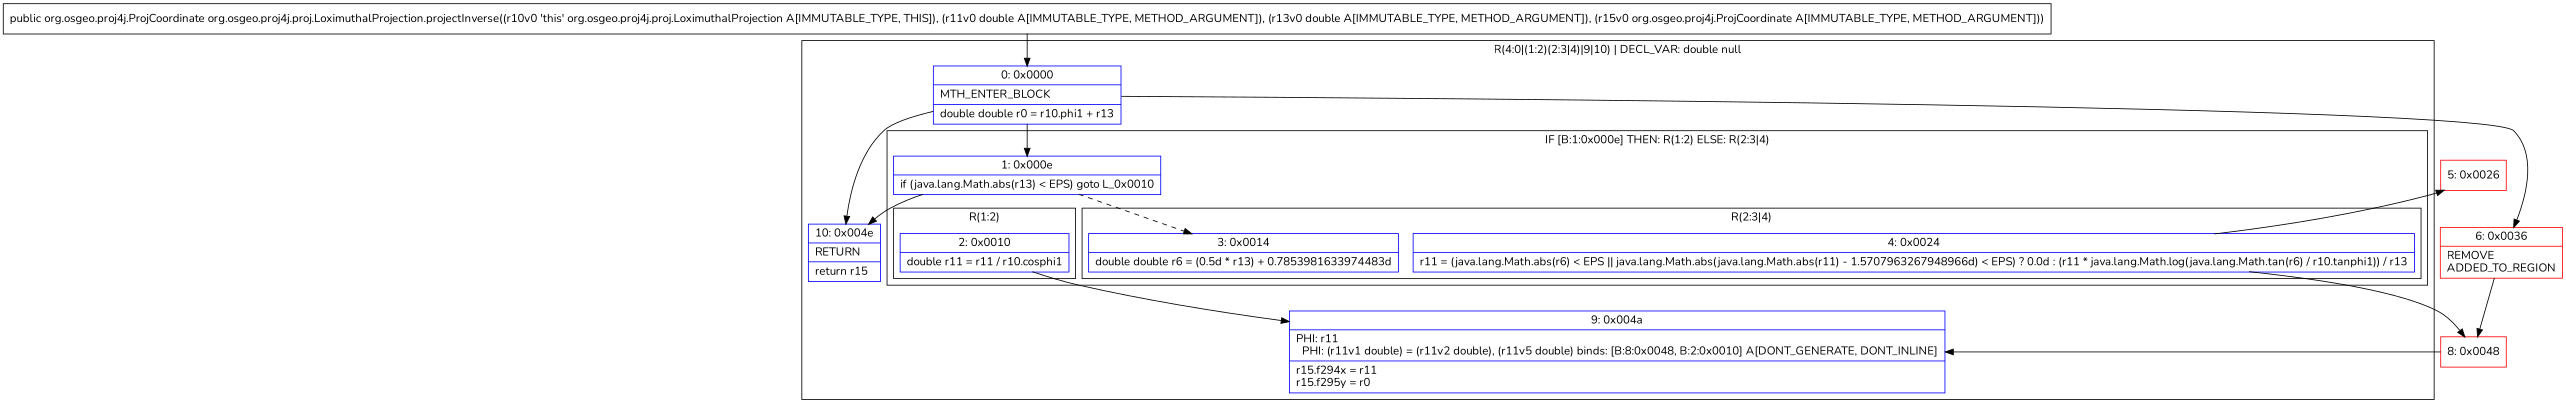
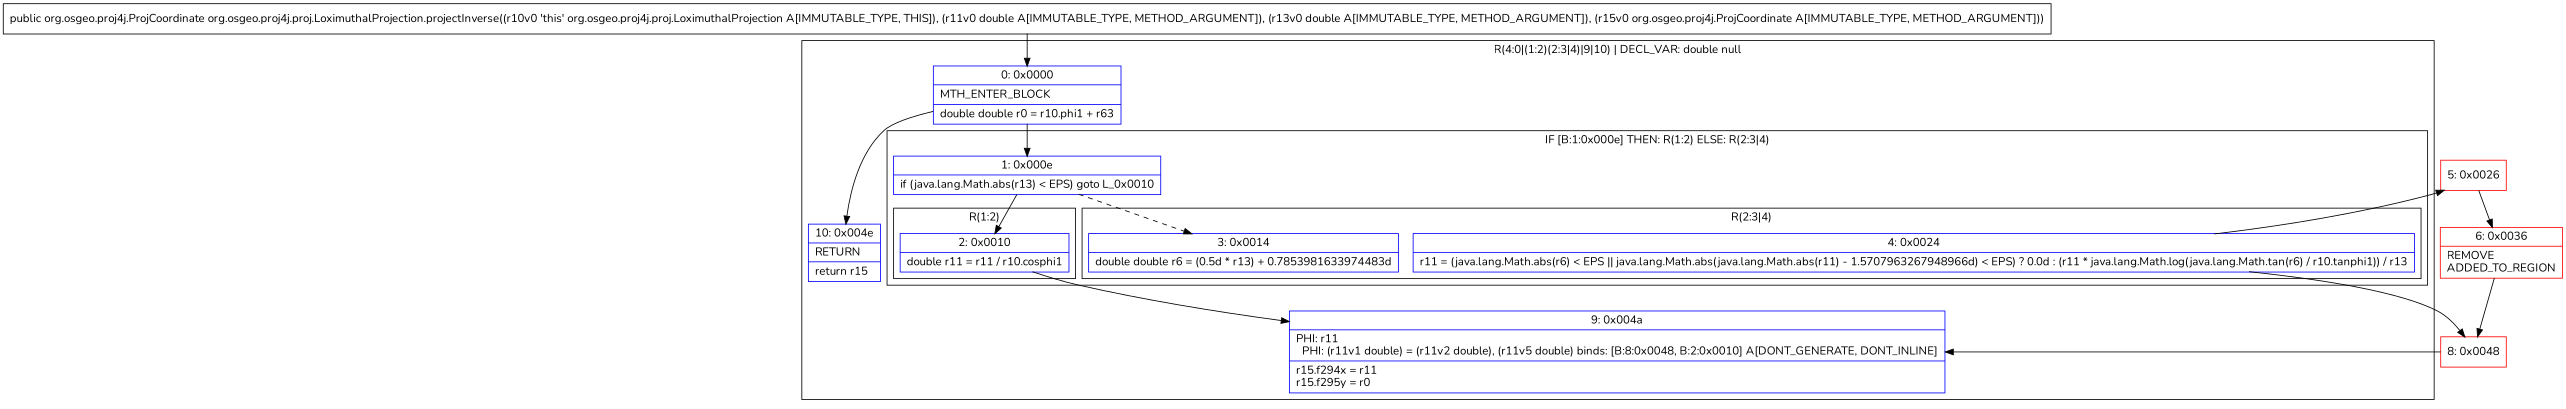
edge "0: 0x0000" -> "6: 0x0036": now "5: 0x0026" -> "6: 0x0036"
node "0: 0x0000": text "double double r0 = r10.phi1 + r13" -> "double double r0 = r10.phi1 + r63"
edge "1: 0x000e" -> "10: 0x004e": now "1: 0x000e" -> "2: 0x0010"
